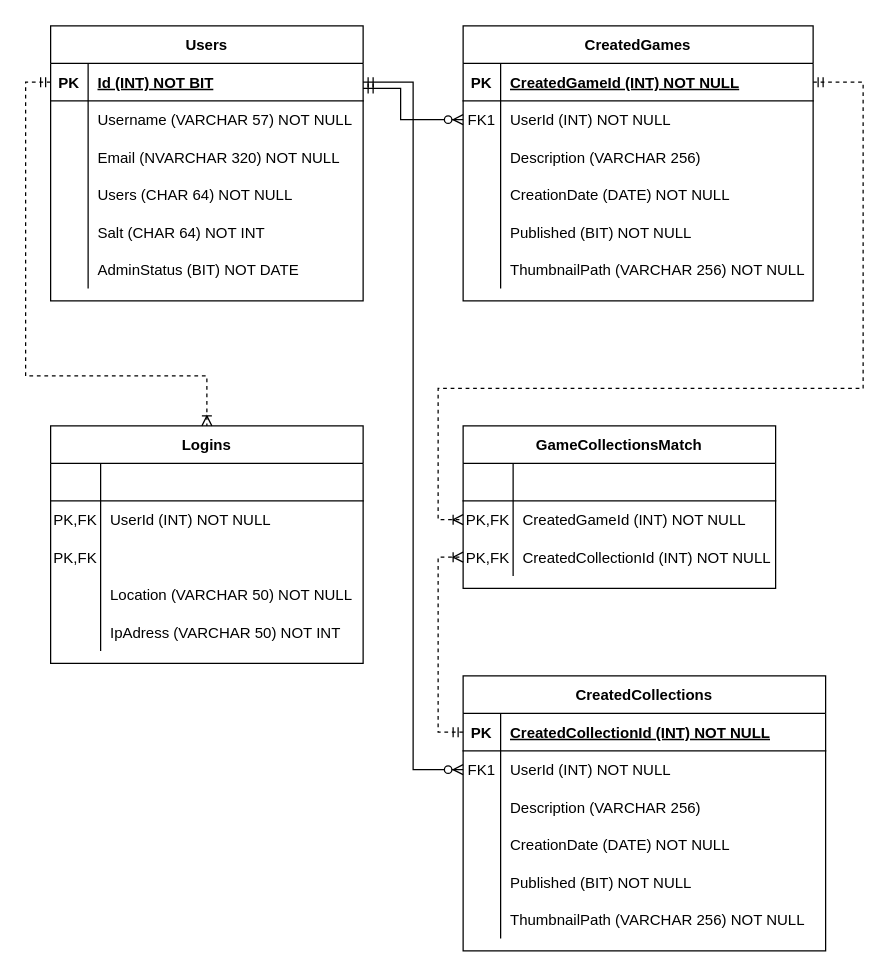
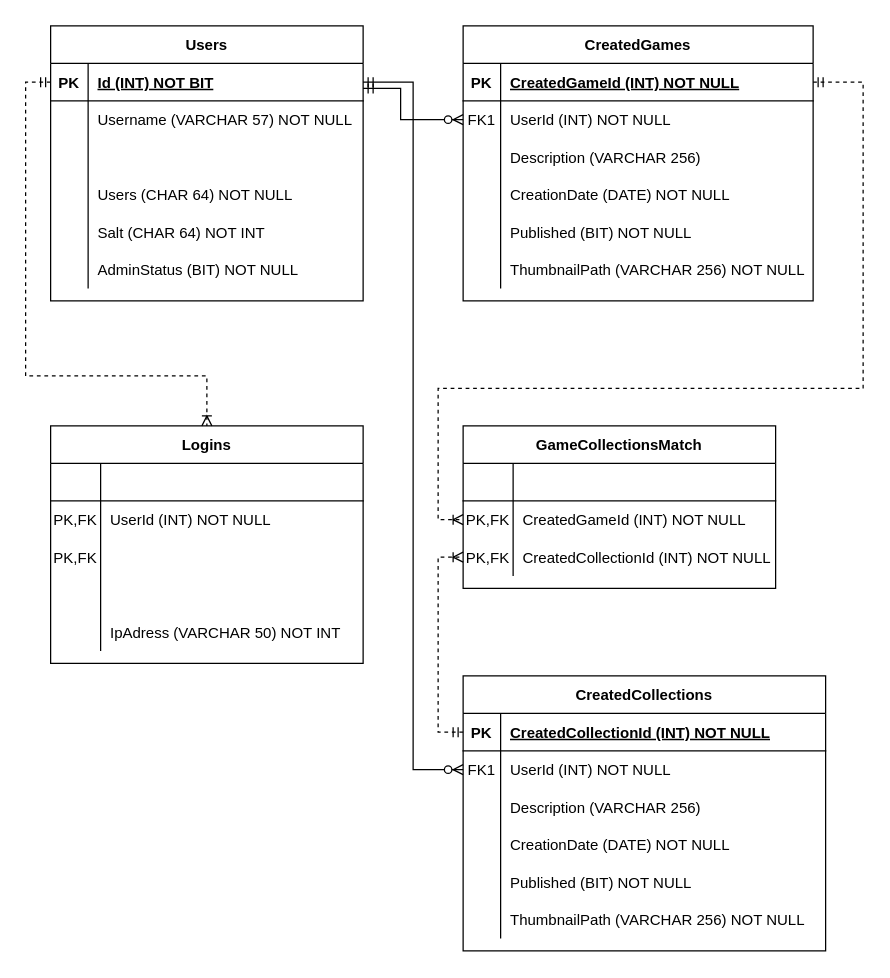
node "Email (NVARCHAR 320) NOT NULL": removed
node "AdminStatus (BIT) NOT DATE": label "AdminStatus (BIT) NOT DATE" -> "AdminStatus (BIT) NOT NULL"
node "Location (VARCHAR 50) NOT NULL": removed
